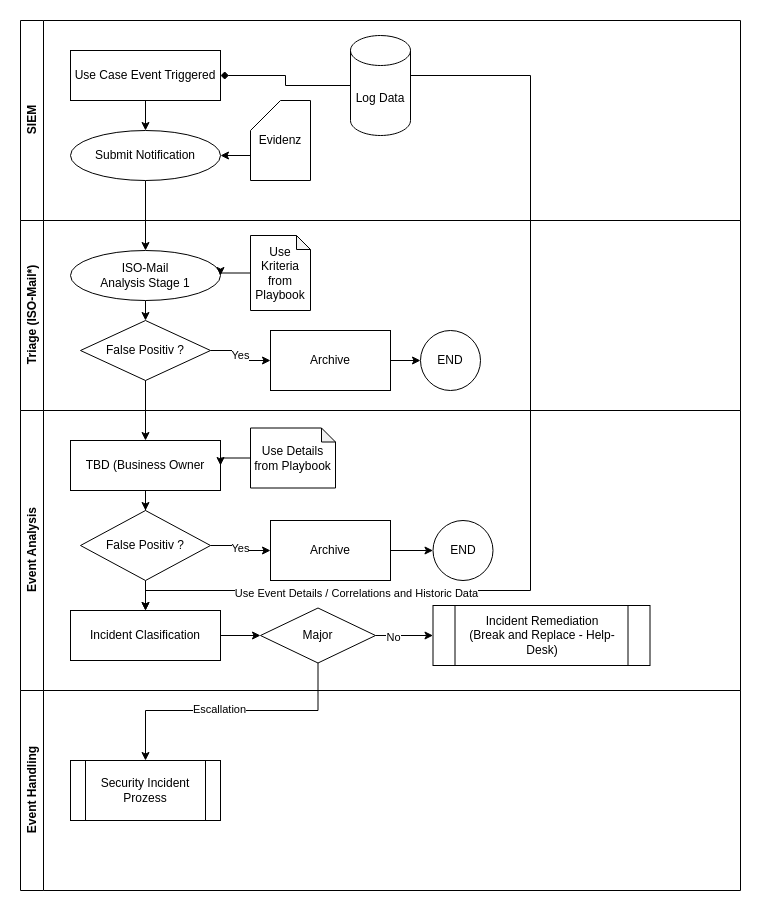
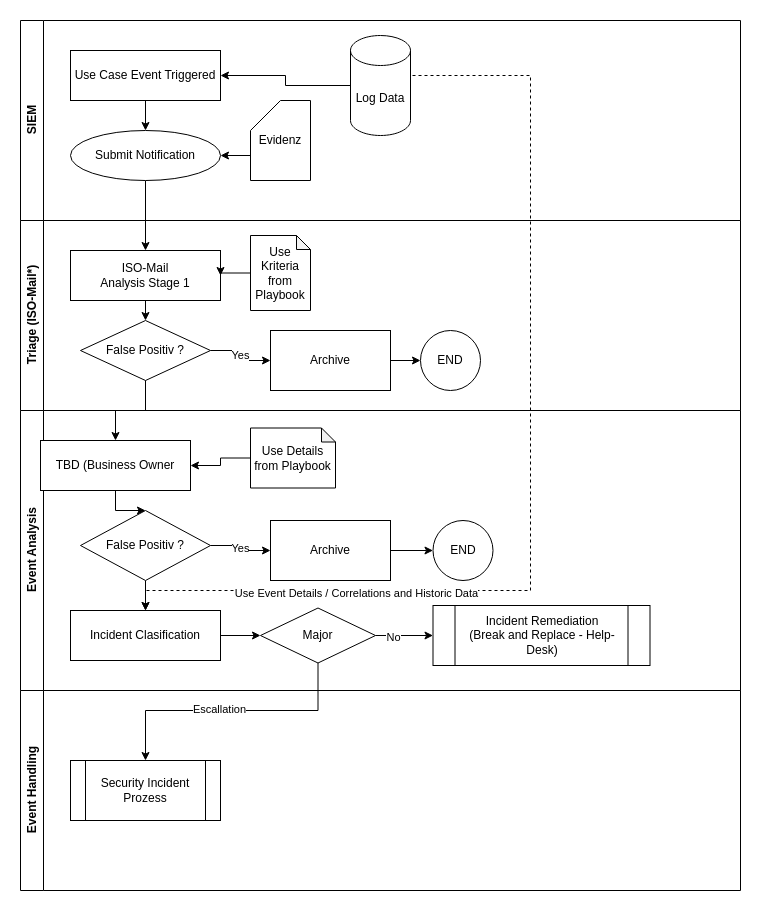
edge "Log Data" -> "Use Case Event Triggered": arrowhead diamond -> classic
node "ISO-Mail Analysis Stage 1": shape ellipse -> rectangle
edge "Log Data" -> "Incident Clasification": style solid -> dashed
node "TBD (Business Owner": moved (146, 466) -> (116, 466)
